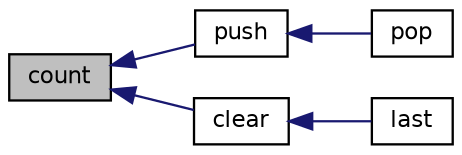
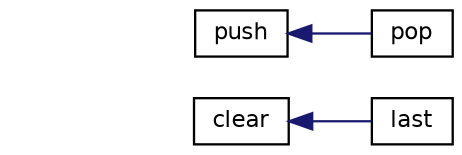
node "count": removed
